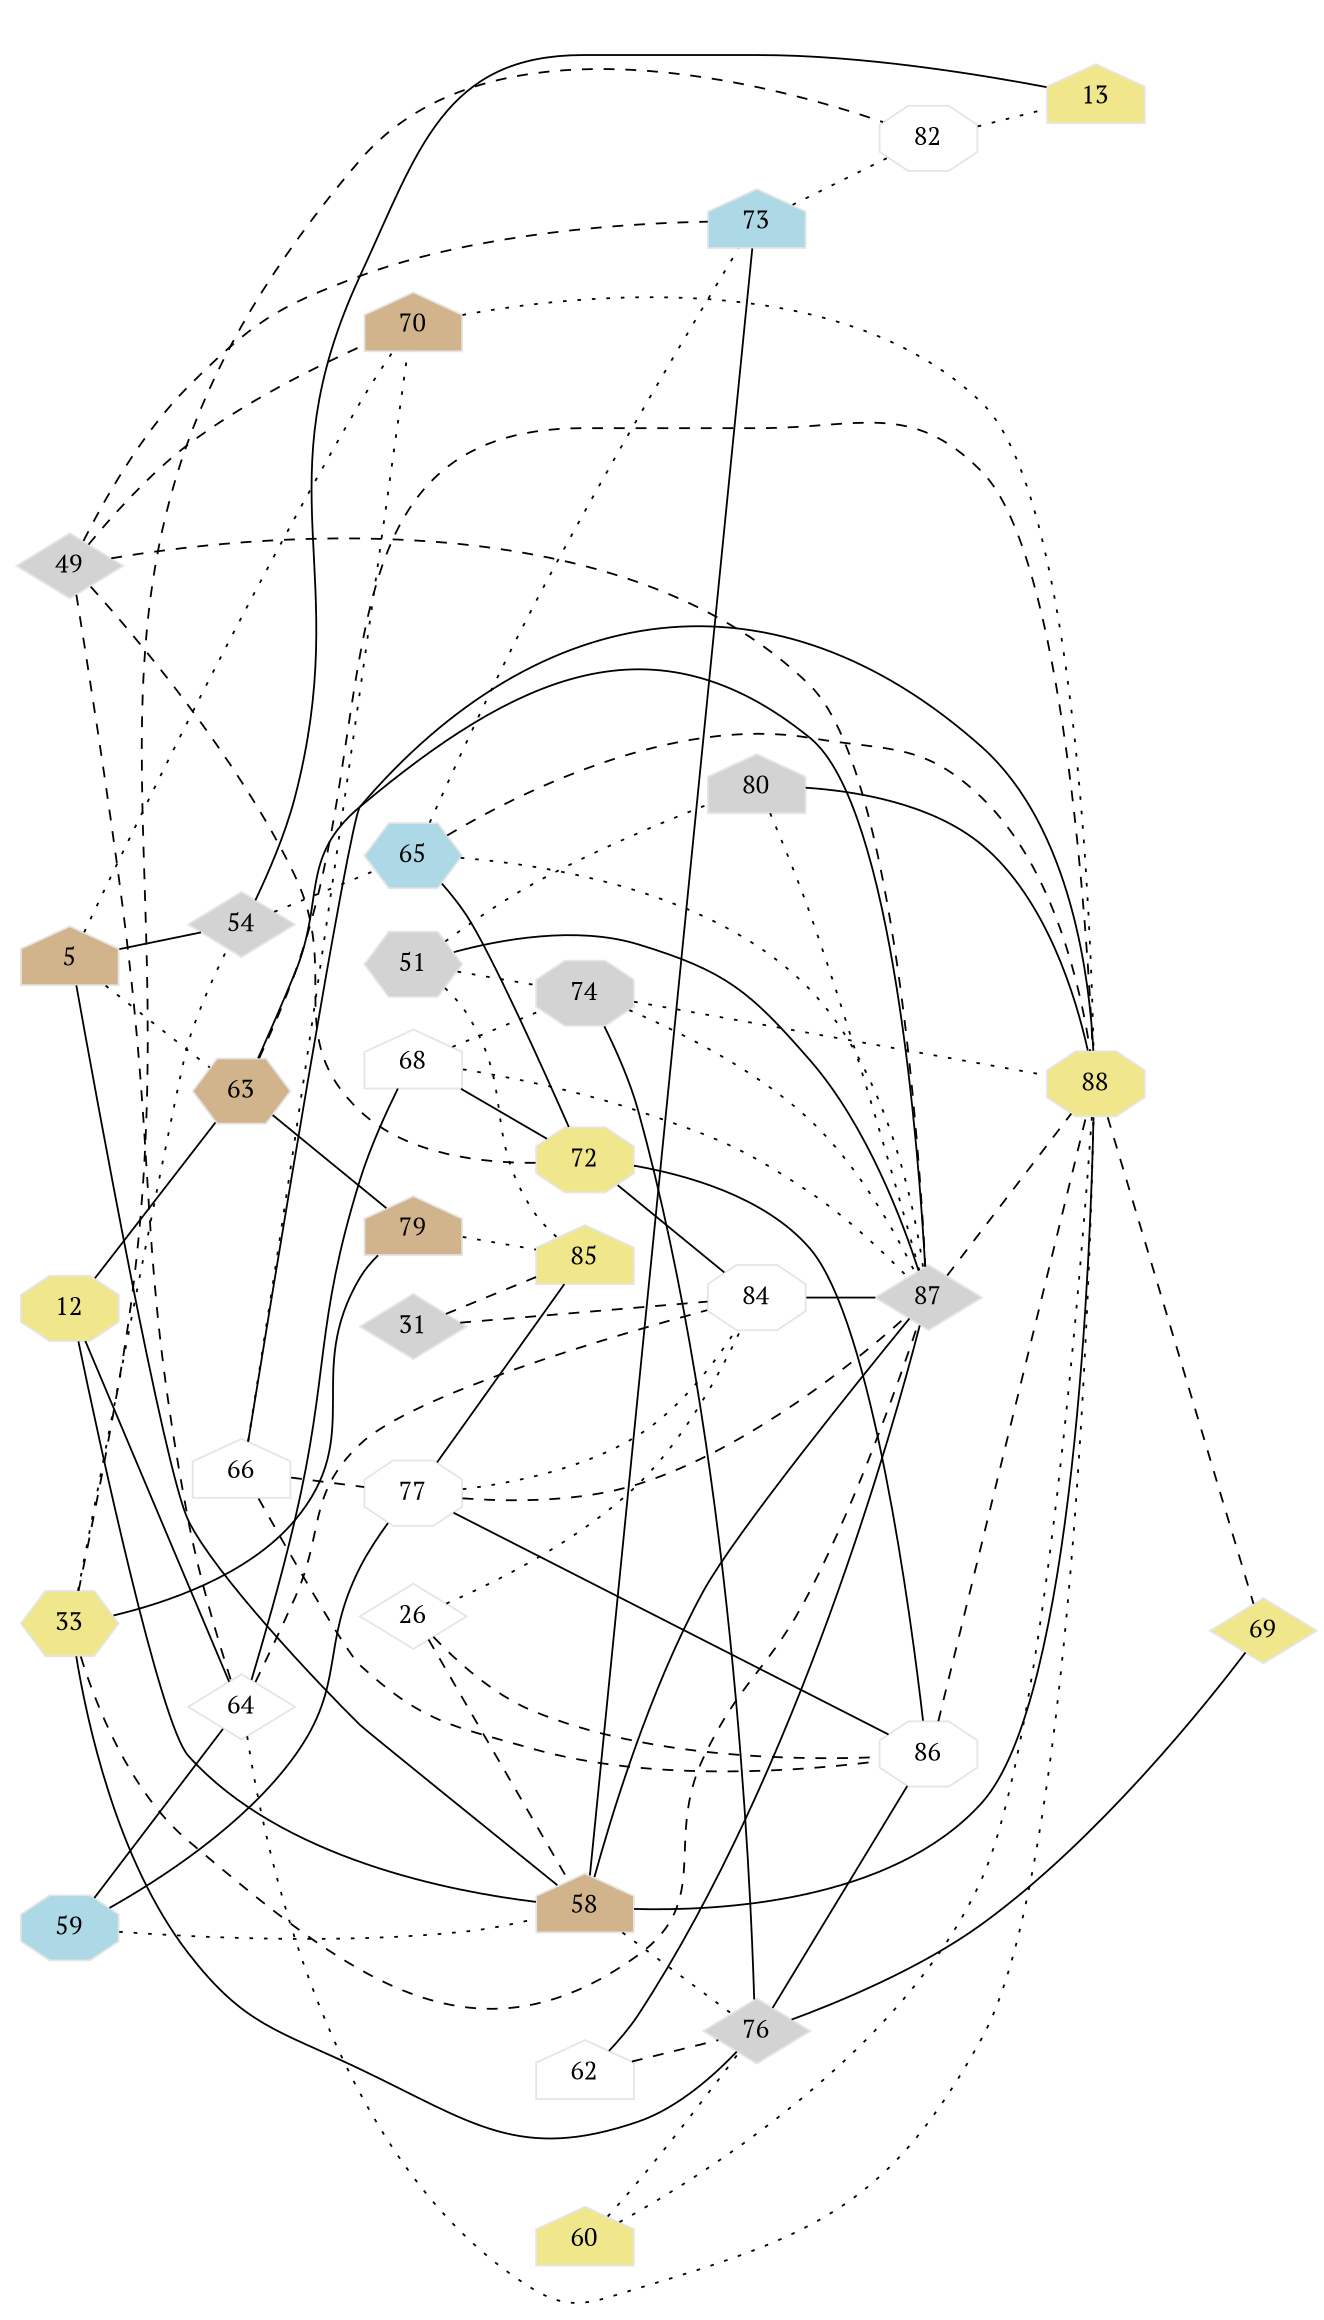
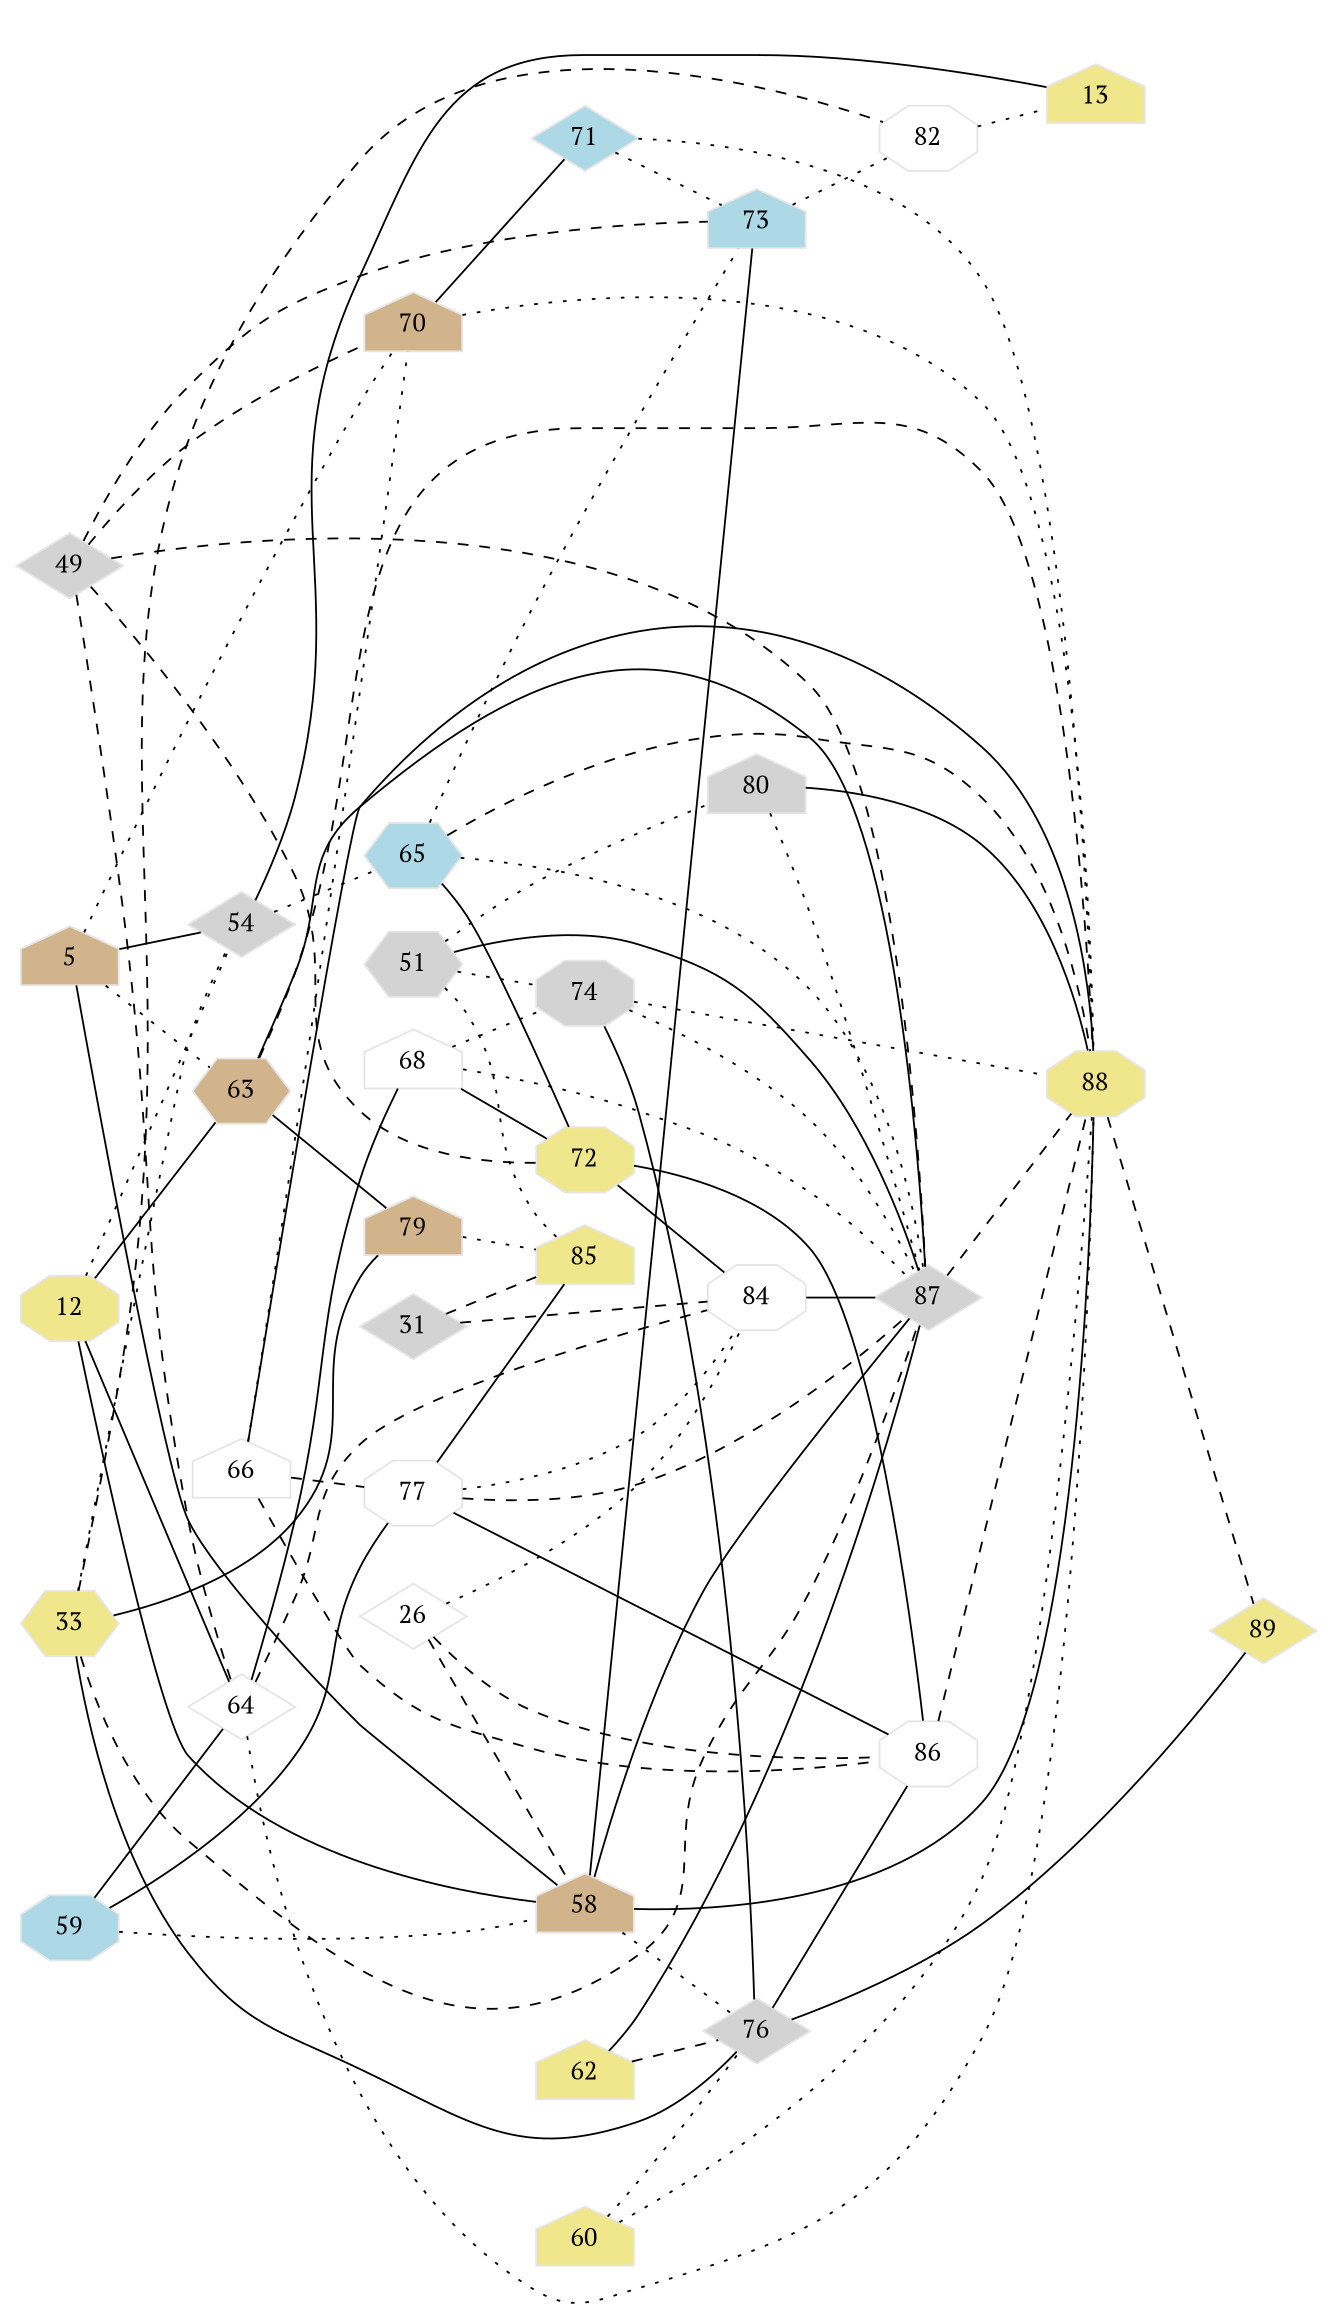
node "71": added
edge "54" -- "12": added
node "69": label "69" -> "89"
node "62": fillcolor white -> khaki
